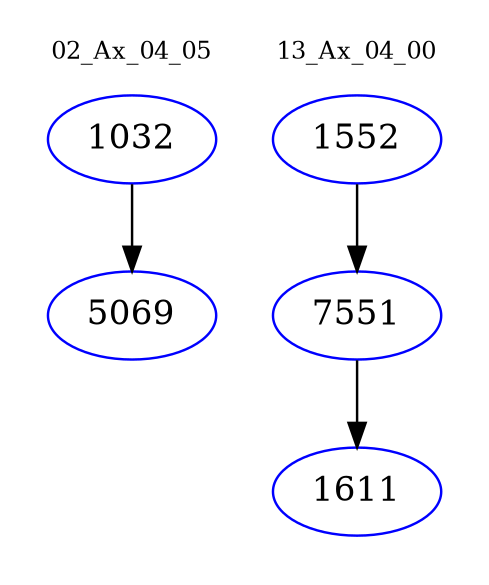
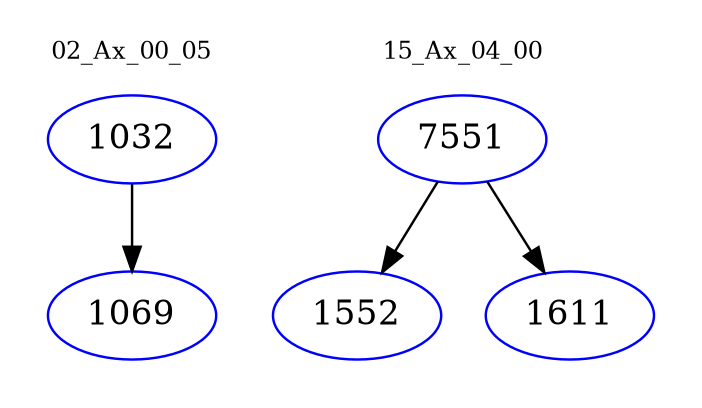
cluster "02_Ax_04_05": label "02_Ax_04_05" -> "02_Ax_00_05"
cluster "13_Ax_04_00": label "13_Ax_04_00" -> "15_Ax_04_00"
edge "1552" -> "7551": reversed
node "5069": label "5069" -> "1069"
